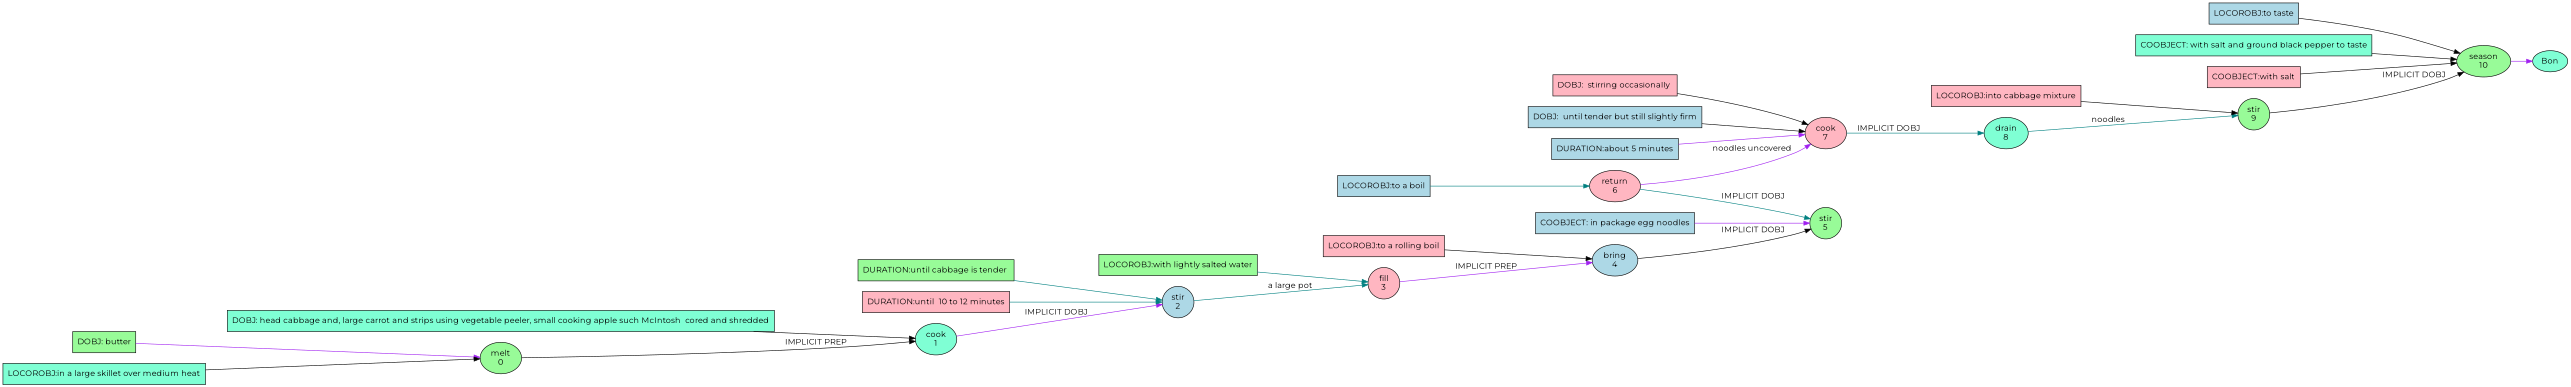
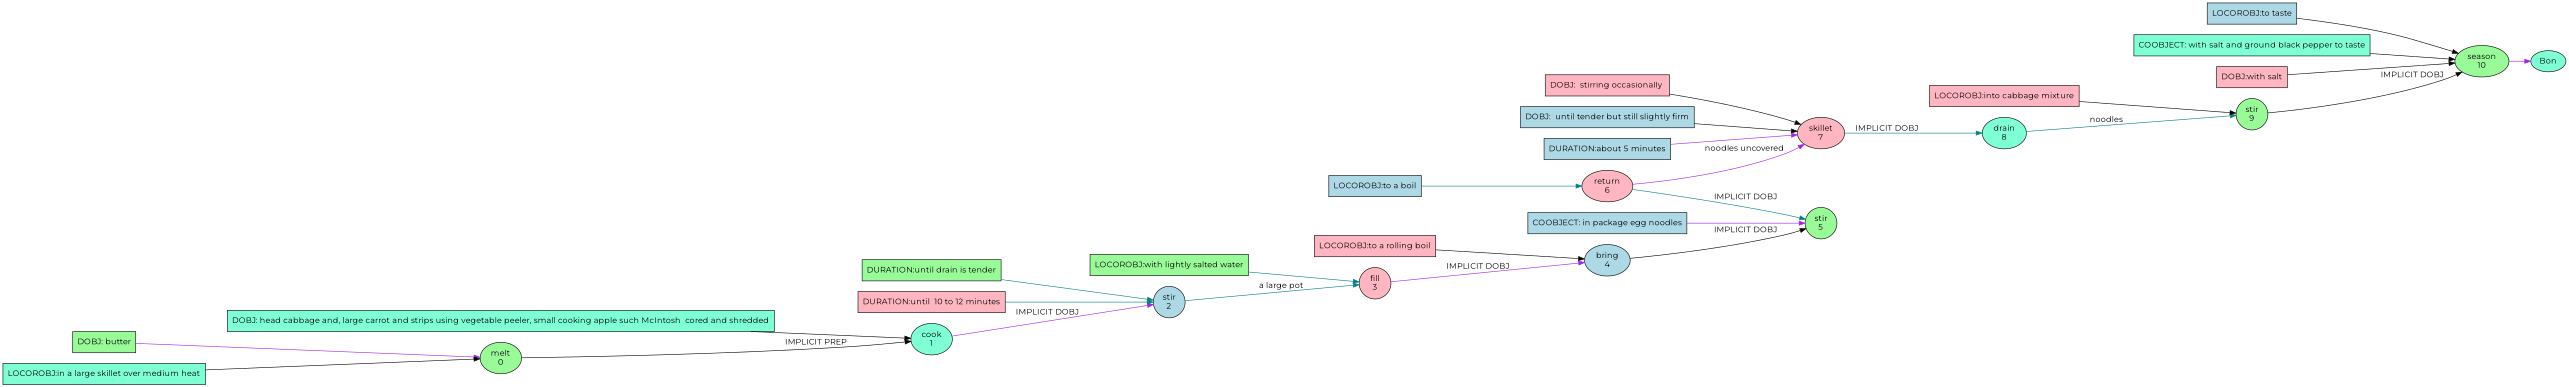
node "COOBJECT:with salt": label "COOBJECT:with salt" -> "DOBJ:with salt"
node "cook 7": label "cook 7" -> "skillet 7"
edge "fill 3" -> "bring 4": label "IMPLICIT PREP" -> "IMPLICIT DOBJ"
node "DURATION:until cabbage is tender": label "DURATION:until cabbage is tender" -> "DURATION:until drain is tender"
